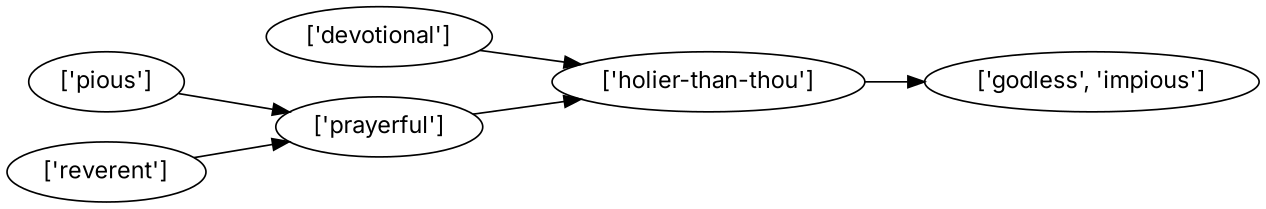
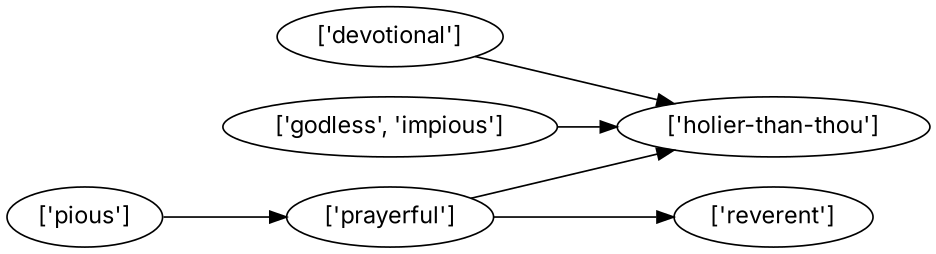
edge "['holier-than-thou']" -> "['godless', 'impious']": reversed
edge "['reverent']" -> "['prayerful']": reversed
